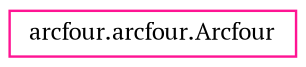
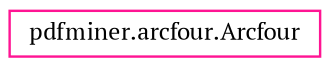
node "arcfour.arcfour.Arcfour": label "arcfour.arcfour.Arcfour" -> "pdfminer.arcfour.Arcfour"
